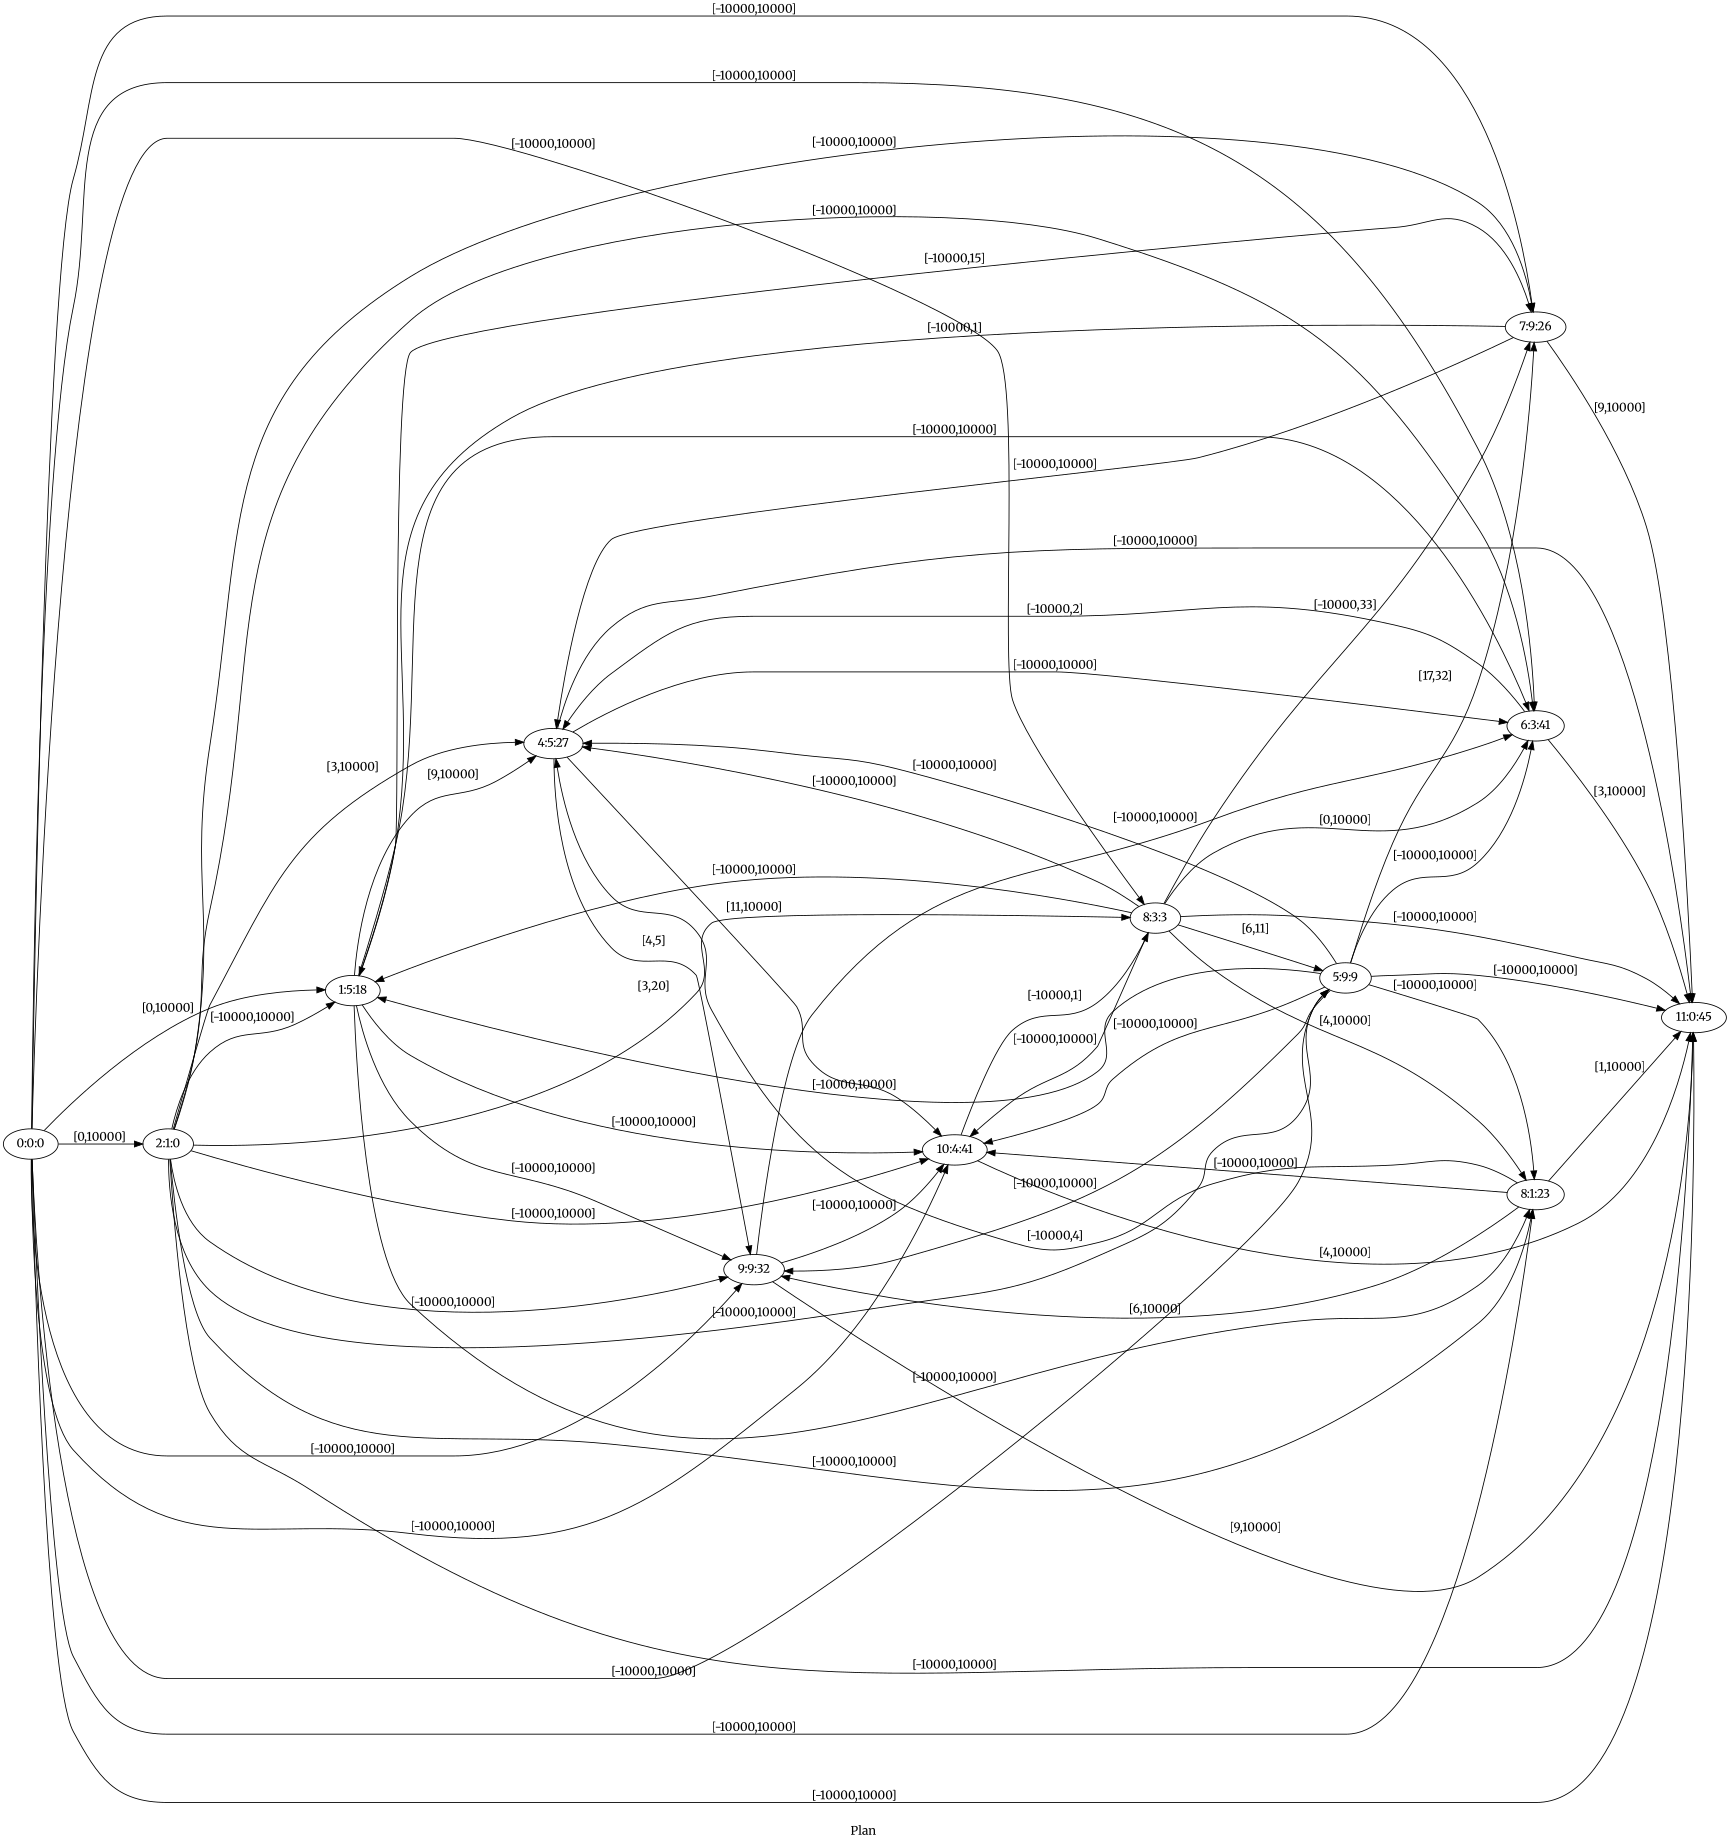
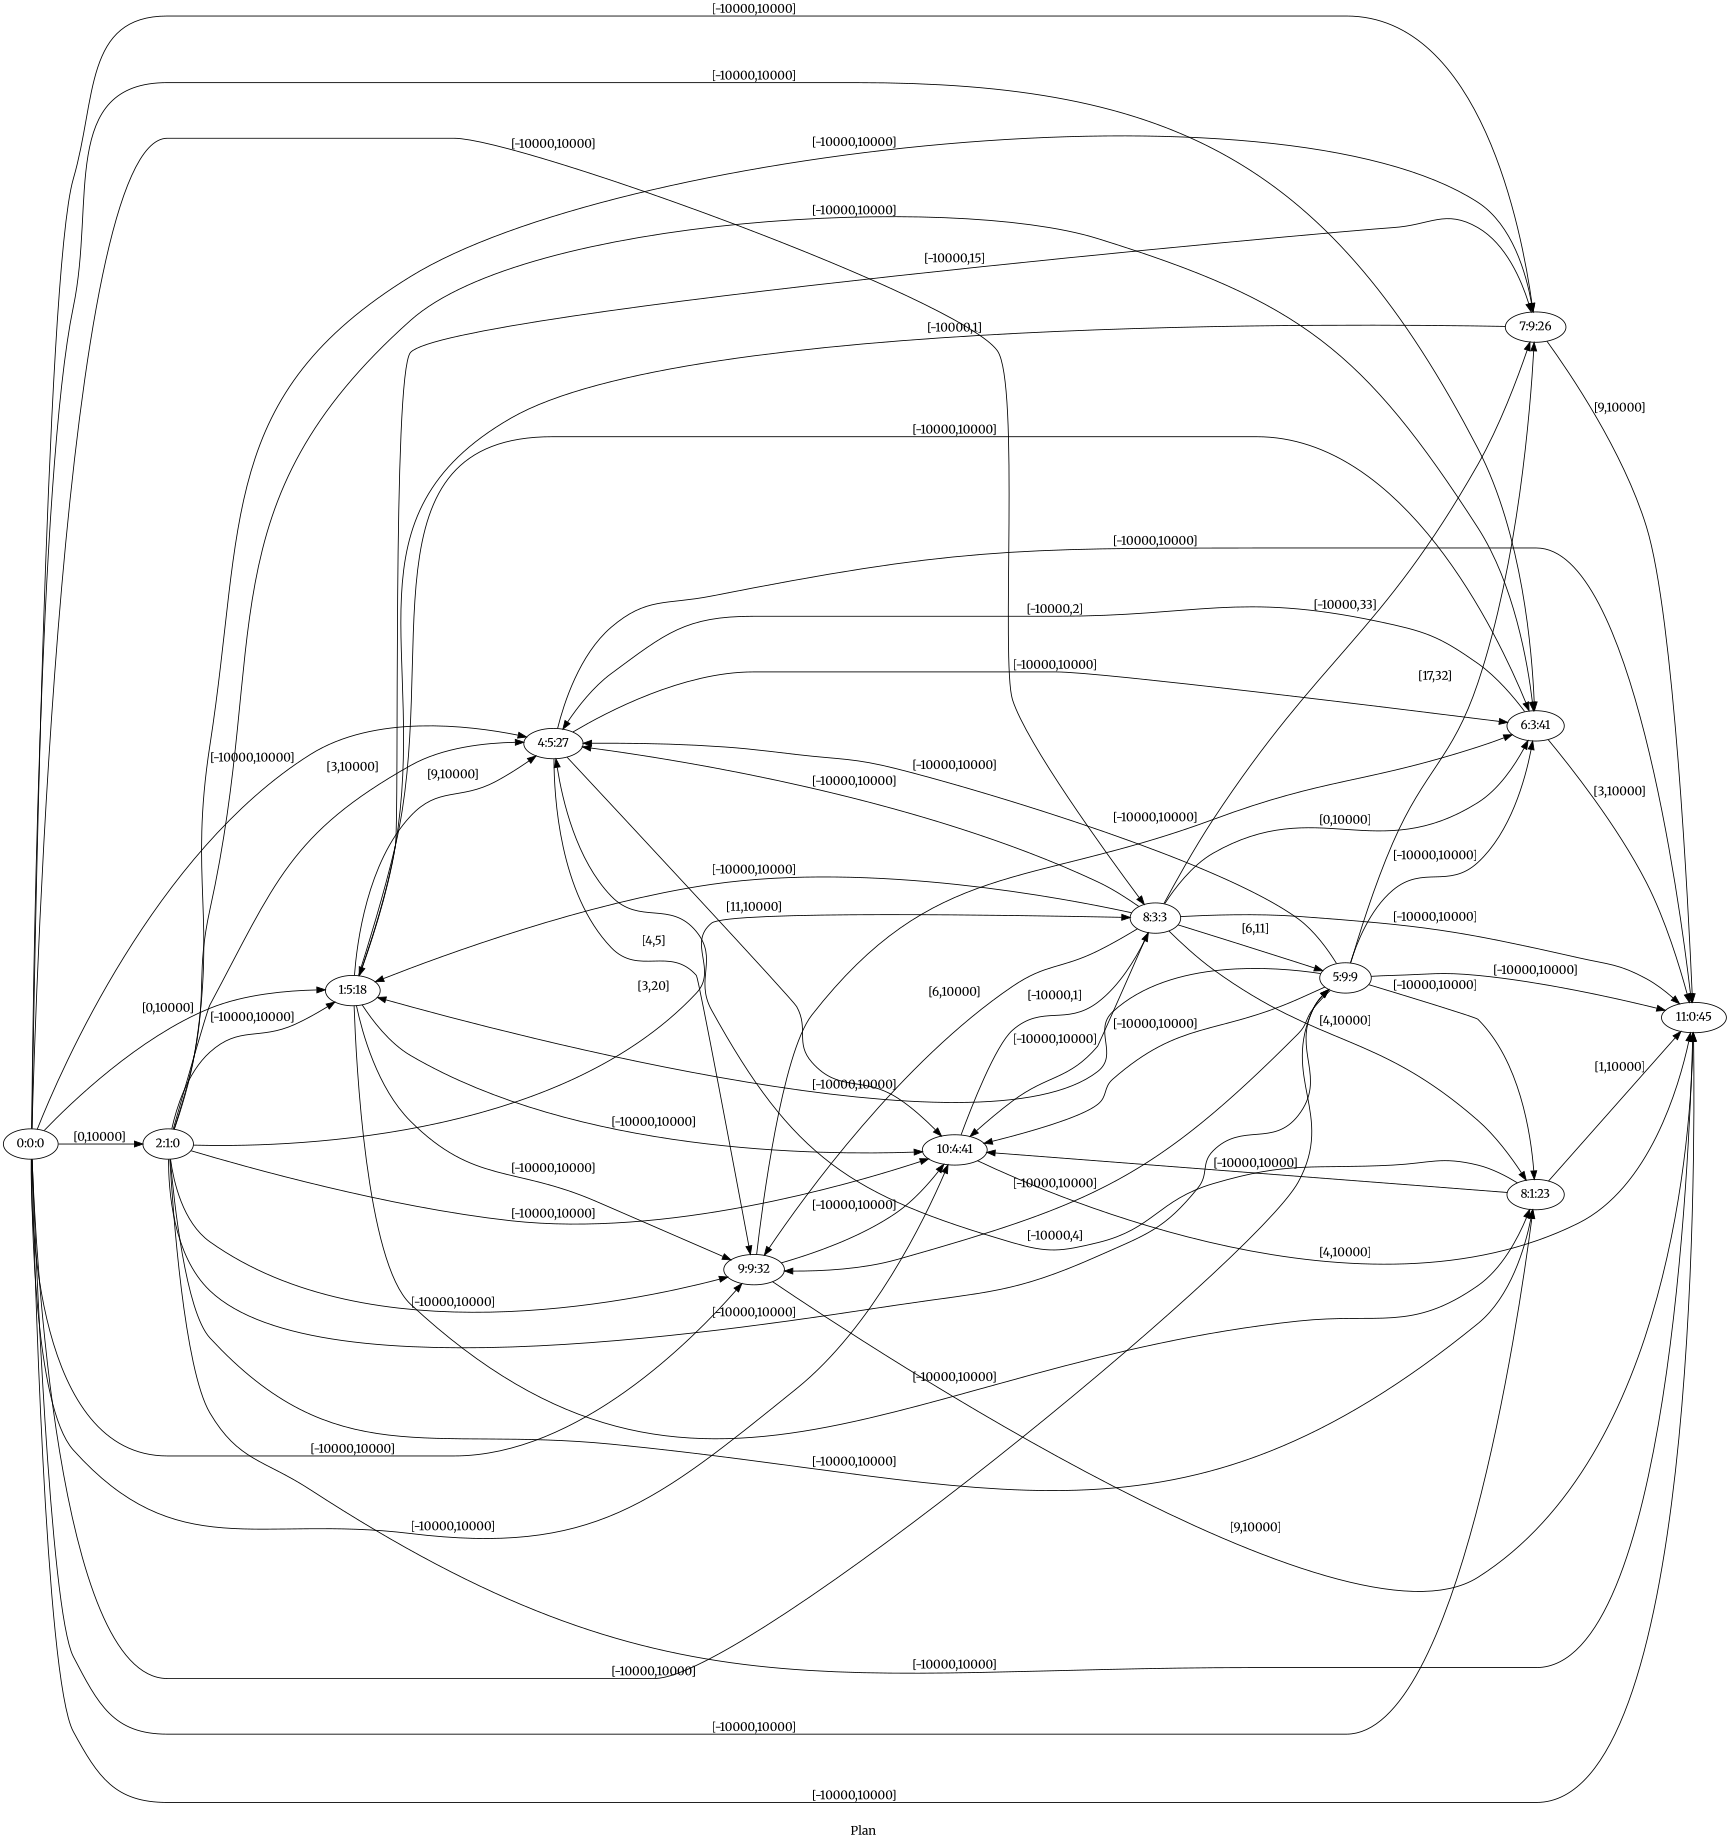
edge "7:9:26" -> "4:5:27": now "0:0:0" -> "4:5:27"
edge "8:1:23" -> "9:9:32": now "8:3:3" -> "9:9:32"
